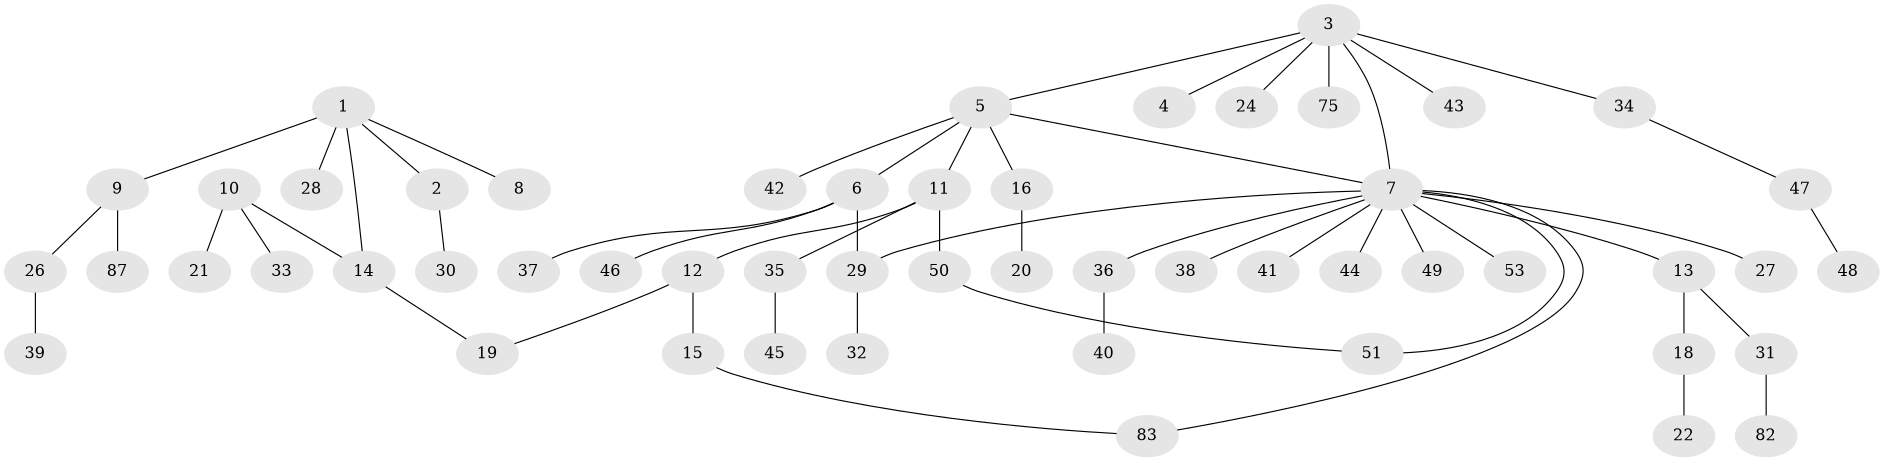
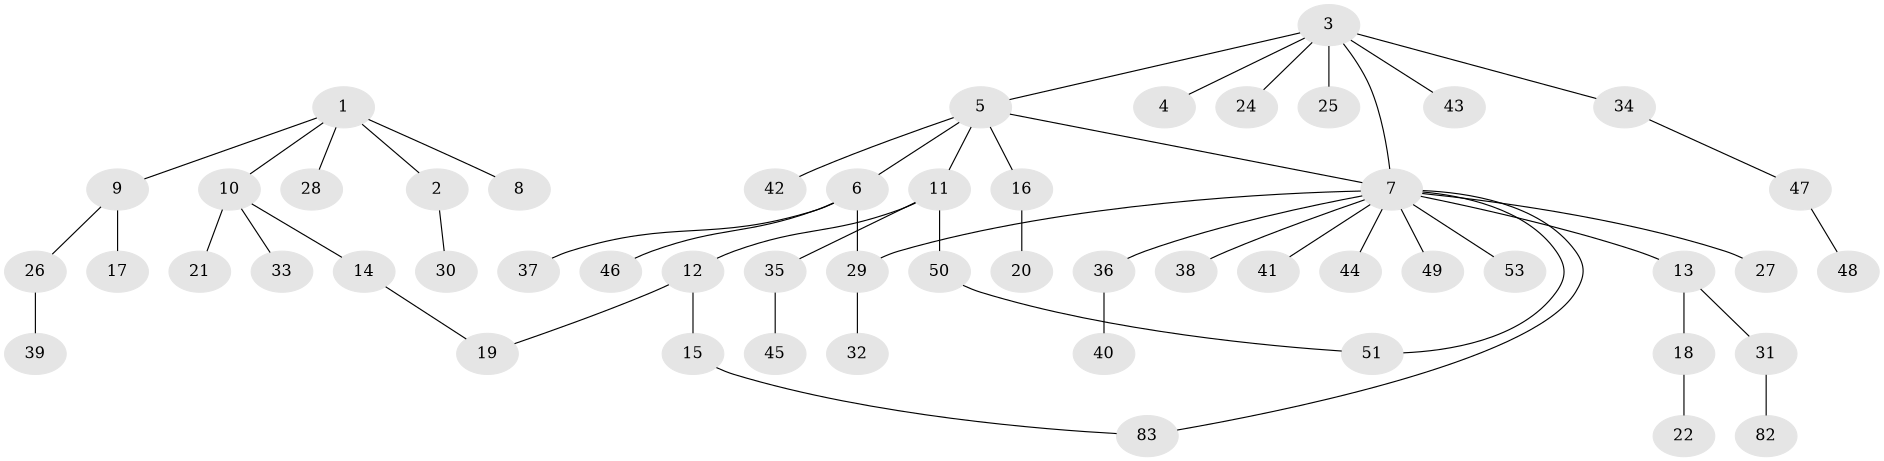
node "75": label "75" -> "25"
edge "1" -- "14": now "1" -- "10"
node "87": label "87" -> "17"
